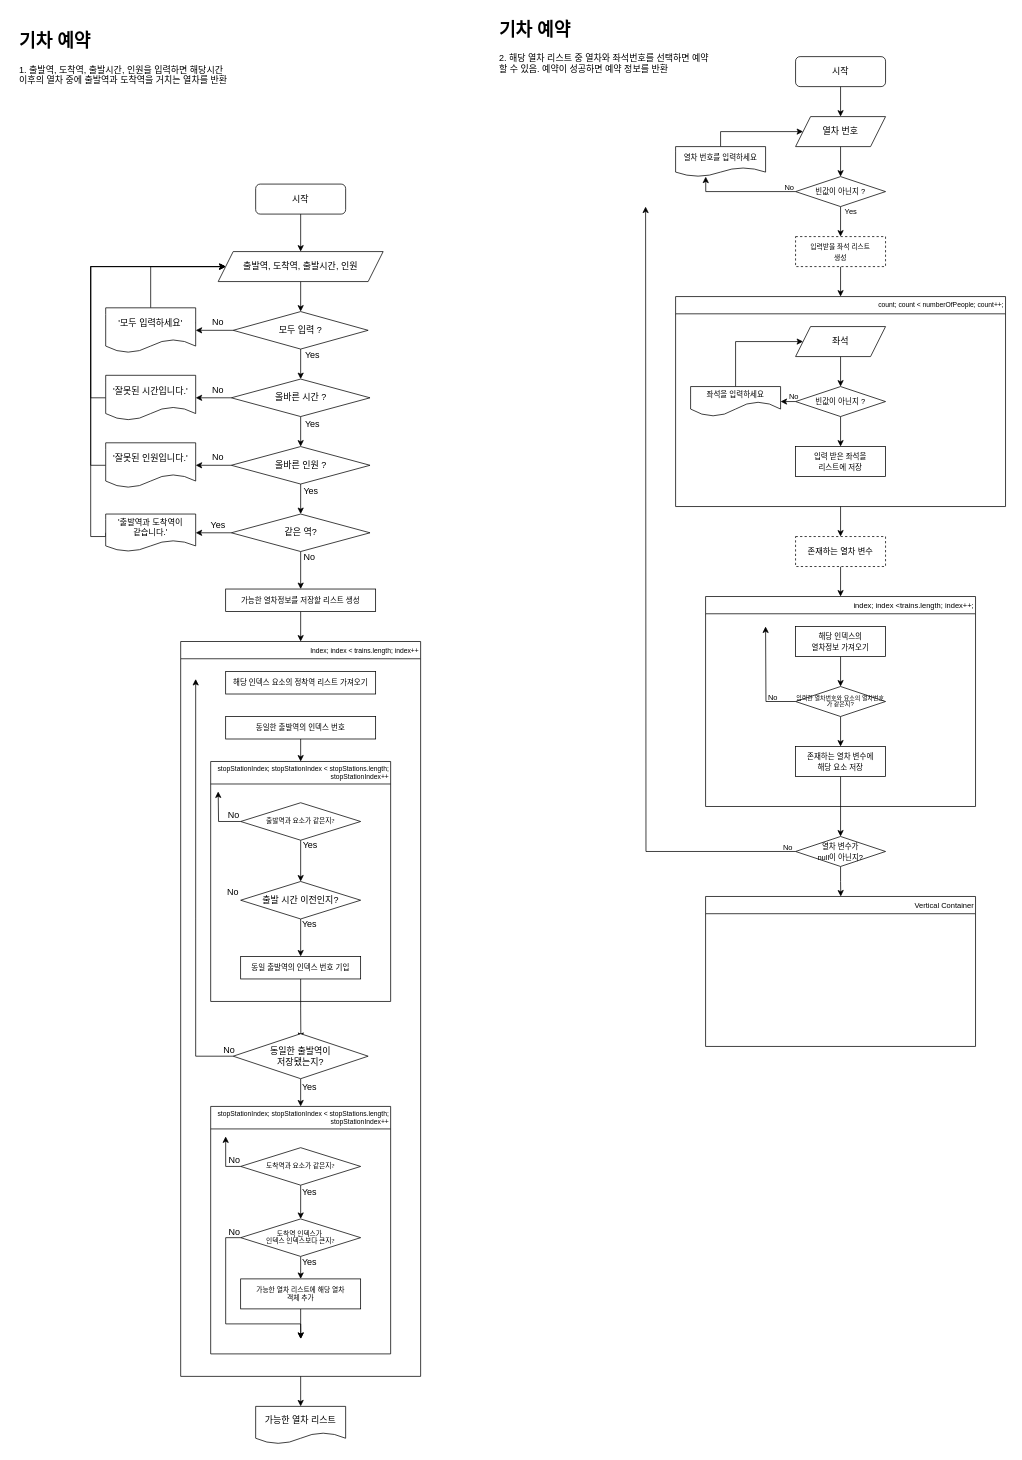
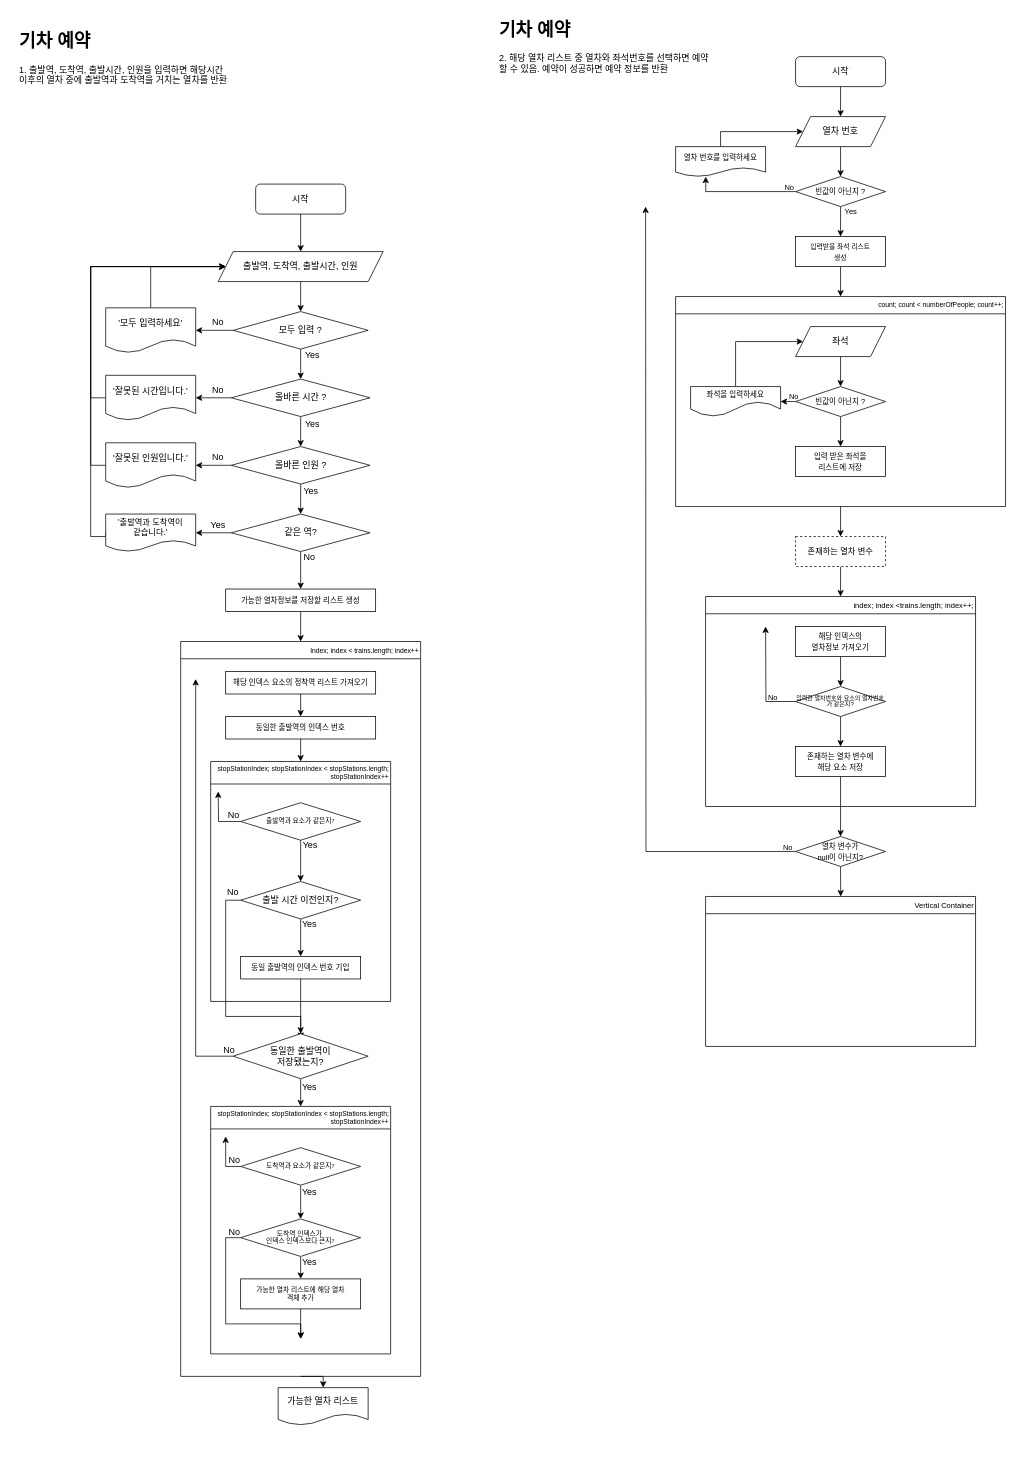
node "입력받을 좌석 리스트 생성": style dashed -> solid
edge "해당 인덱스 요소의 정착역 리스트 가져오기" -> "동일한 출발역의 인덱스 번호": added
edge "출발 시간 이전인지?" -> "동일한 출발역이 저장됐는지?": added
node "가능한 열차 리스트": moved (300, 1425) -> (323, 1407)
